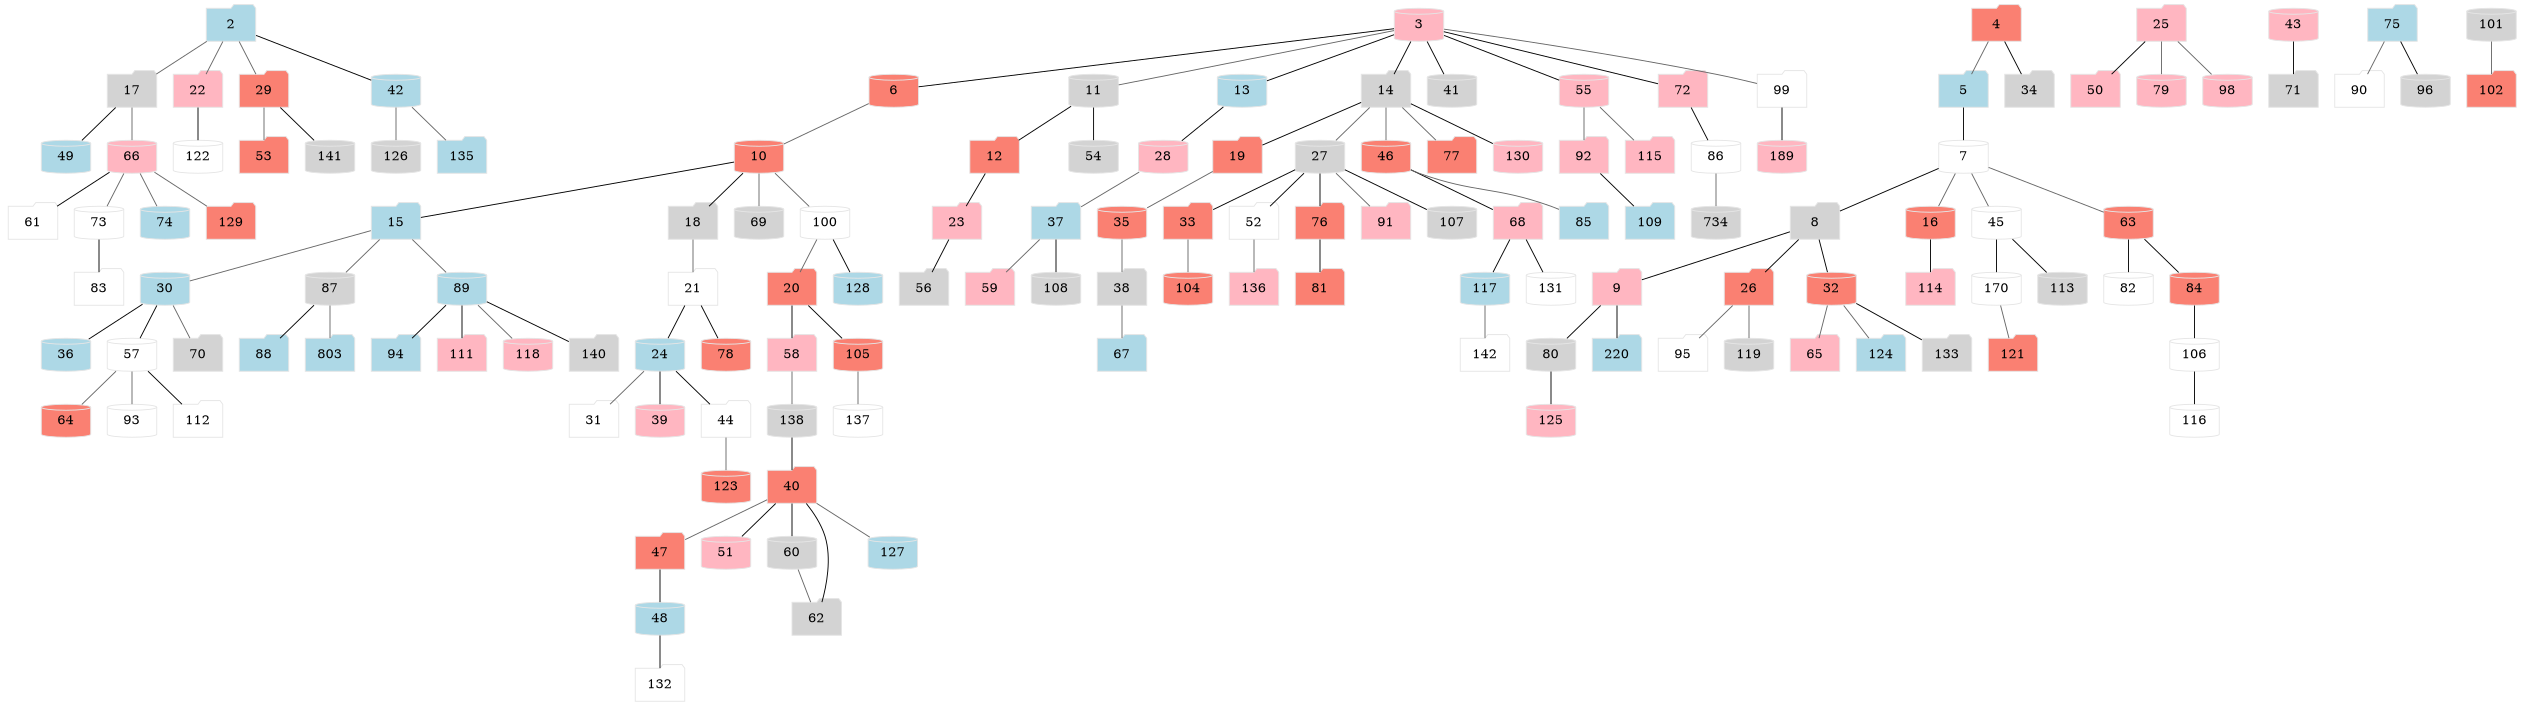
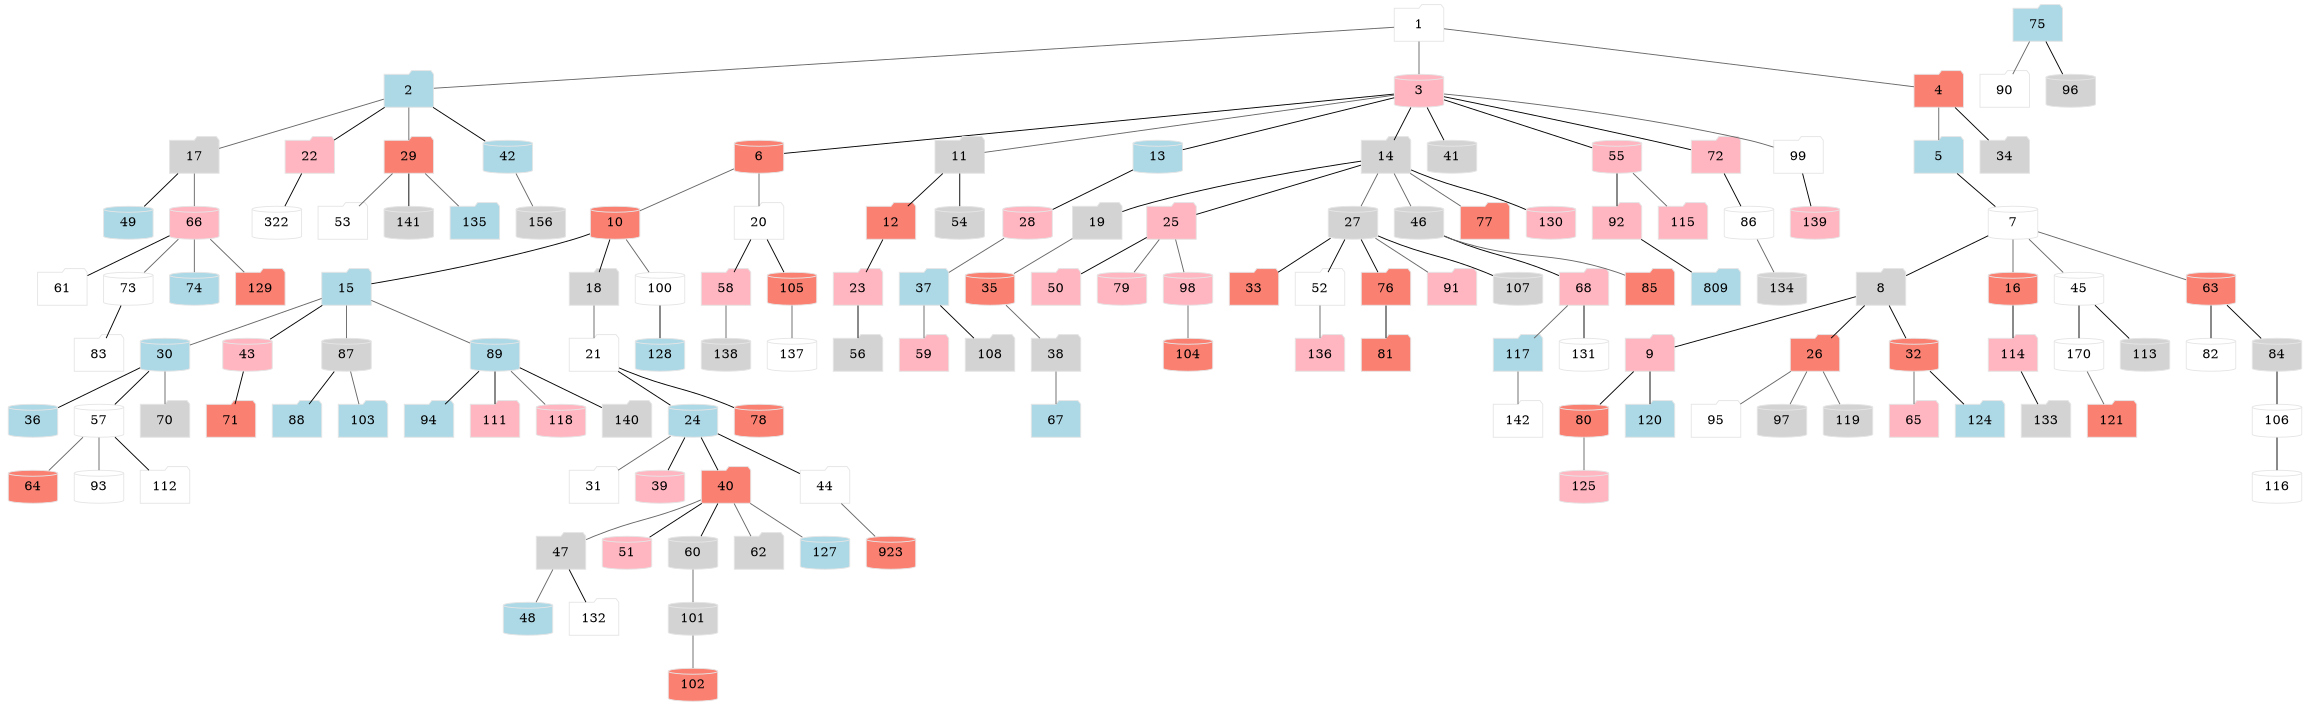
node "1": added
edge "2" -- "22": color gray40 -> black
node "11": shape cylinder -> folder
node "71": fillcolor lightgrey -> salmon
node "102": shape folder -> cylinder
edge "42" -- "135": now "29" -- "135"
edge "55" -- "92": color gray40 -> black
node "122": label "122" -> "322"
node "53": fillcolor salmon -> white
node "126": label "126" -> "156"
node "19": fillcolor salmon -> lightgrey
node "46": fillcolor salmon -> lightgrey
node "189": label "189" -> "139"
edge "14" -- "25": added
node "69": removed
node "85": fillcolor lightblue -> salmon
node "109": label "109" -> "809"
node "734": label "734" -> "134"
edge "100" -- "20": now "6" -- "20"
edge "33" -- "104": now "98" -- "104"
edge "68" -- "117": color black -> gray40
node "20": fillcolor salmon -> white
node "108": shape cylinder -> folder
node "117": shape cylinder -> folder
node "84": fillcolor salmon -> lightgrey
edge "15" -- "43": added
edge "32" -- "124": color gray40 -> black
edge "32" -- "133": now "114" -- "133"
node "803": label "803" -> "103"
node "80": fillcolor lightgrey -> salmon
node "220": label "220" -> "120"
edge "80" -- "125": color black -> gray40
node "97": added
edge "138" -- "40": now "24" -- "40"
node "123": label "123" -> "923"
edge "40" -- "62": color black -> gray40
node "47": fillcolor salmon -> lightgrey
edge "47" -- "48": color black -> gray40
edge "60" -- "62": now "60" -- "101"
edge "48" -- "132": now "47" -- "132"
